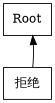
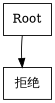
edge "拒绝" -> "Root": reversed
